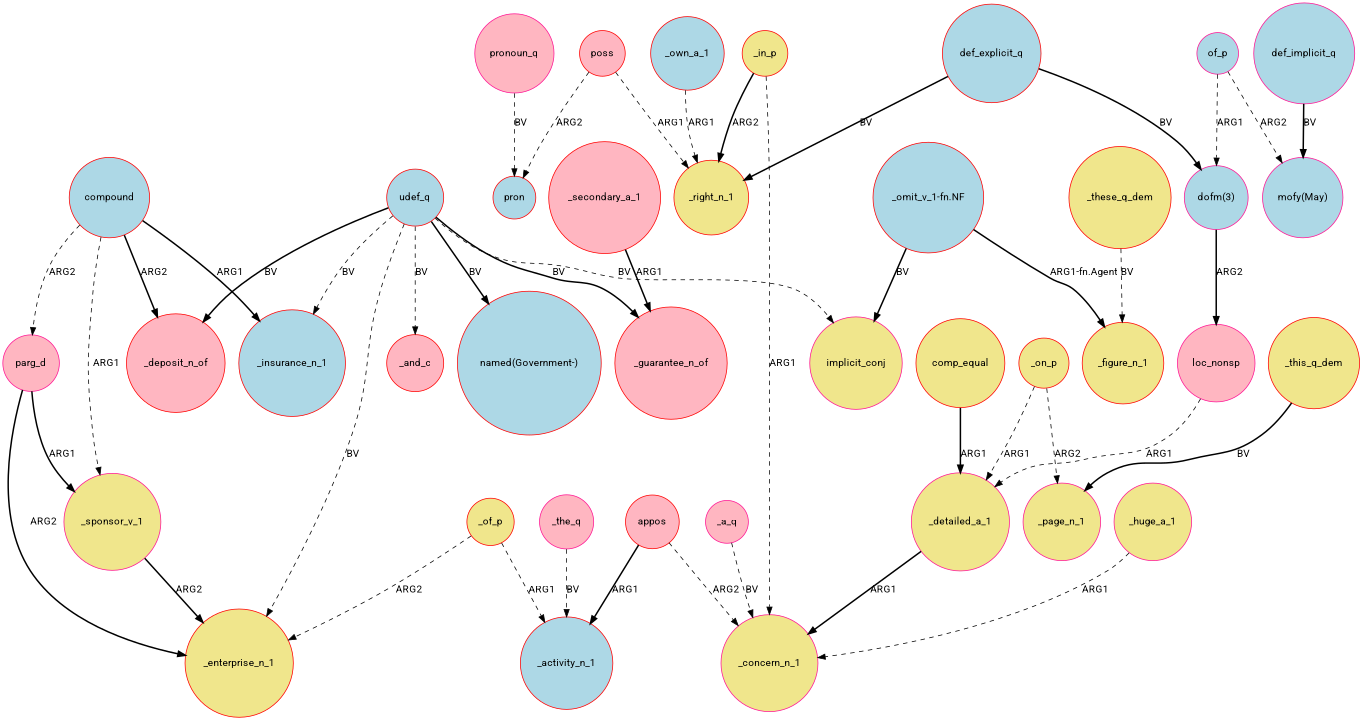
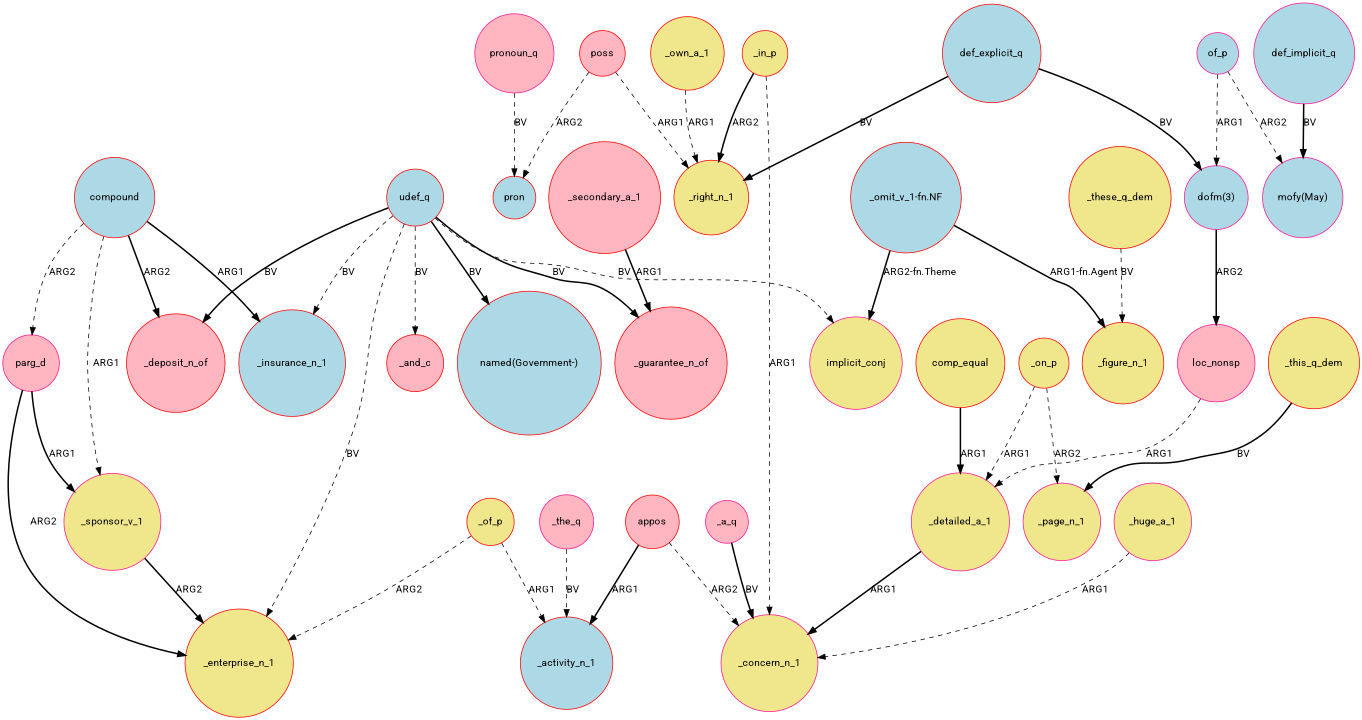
node "_own_a_1": fillcolor lightblue -> khaki
edge "_omit_v_1-fn.NF" -> "implicit_conj": label "BV" -> "ARG2-fn.Theme"
edge "_a_q" -> "_concern_n_1": style dashed -> bold
